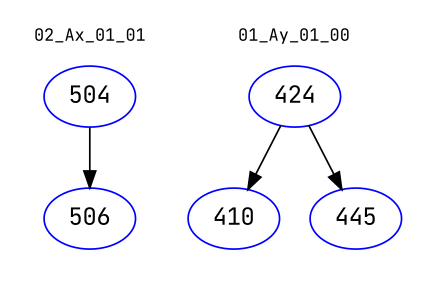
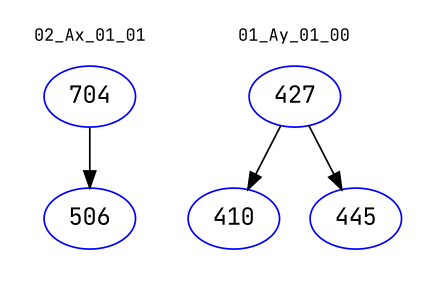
node "504": label "504" -> "704"
node "424": label "424" -> "427"
